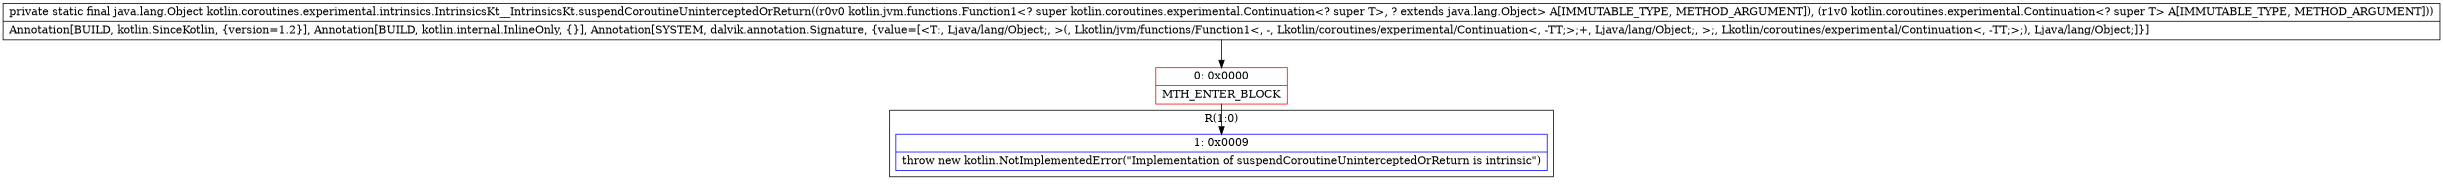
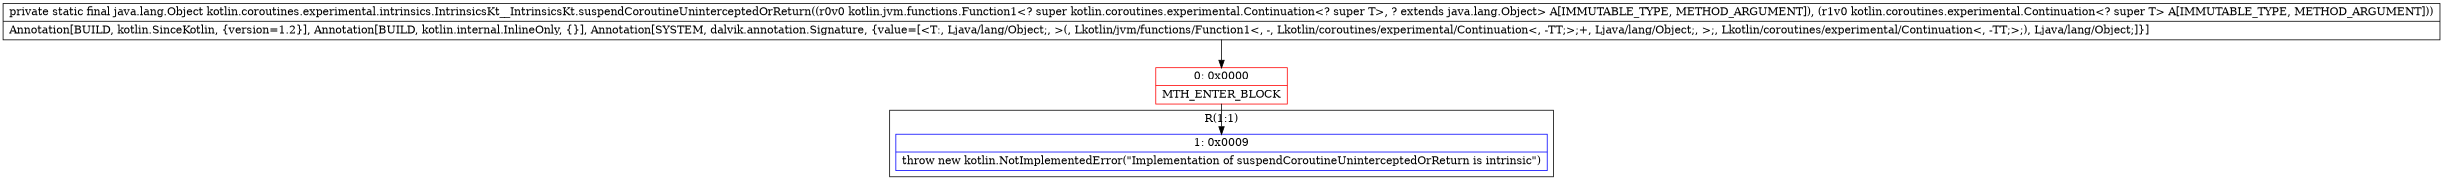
cluster "R(1:0)": label "R(1:0)" -> "R(1:1)"
